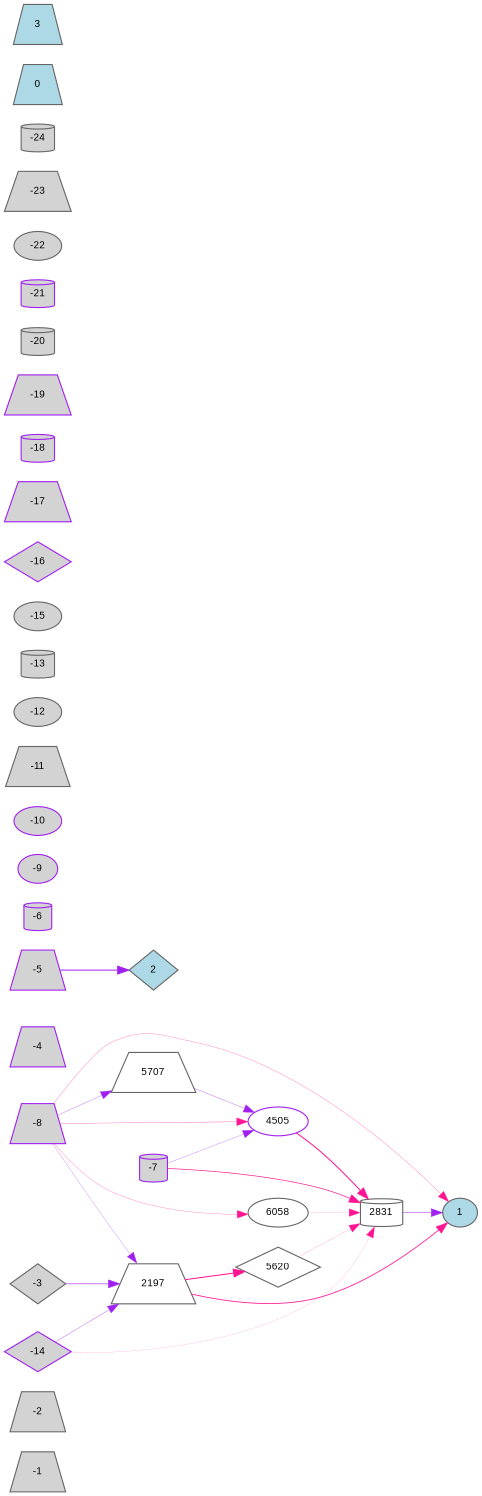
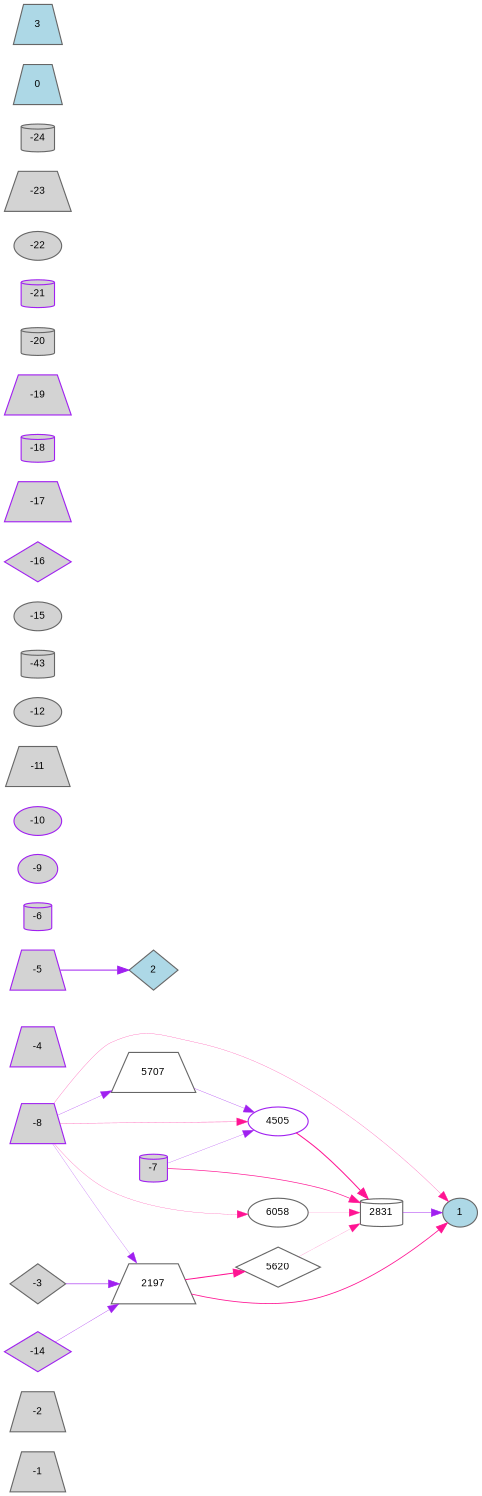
node "-13": label "-13" -> "-43"
edge "-14" -> "2831": removed
